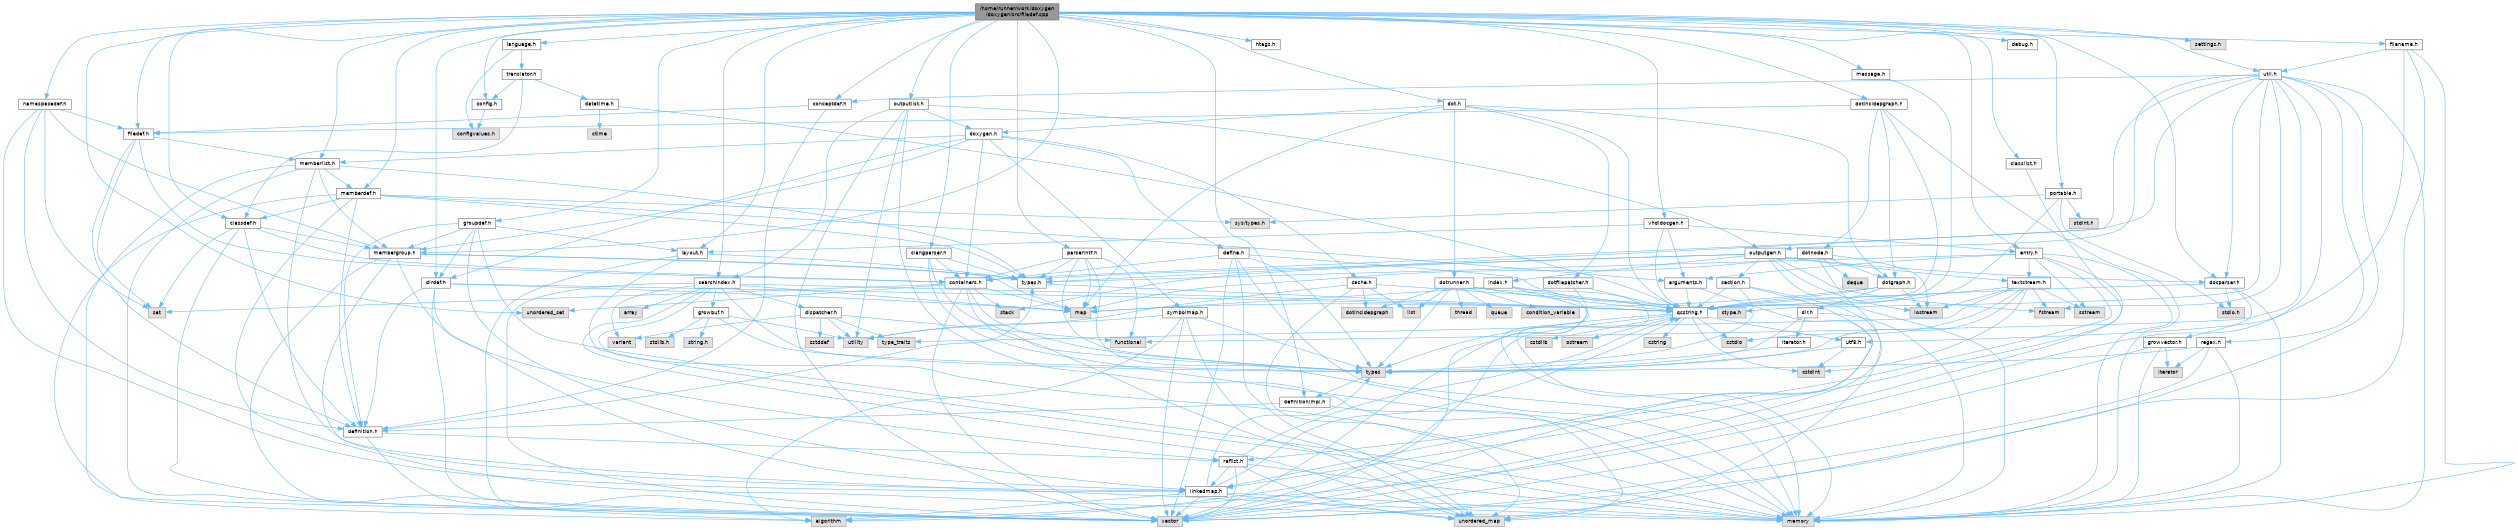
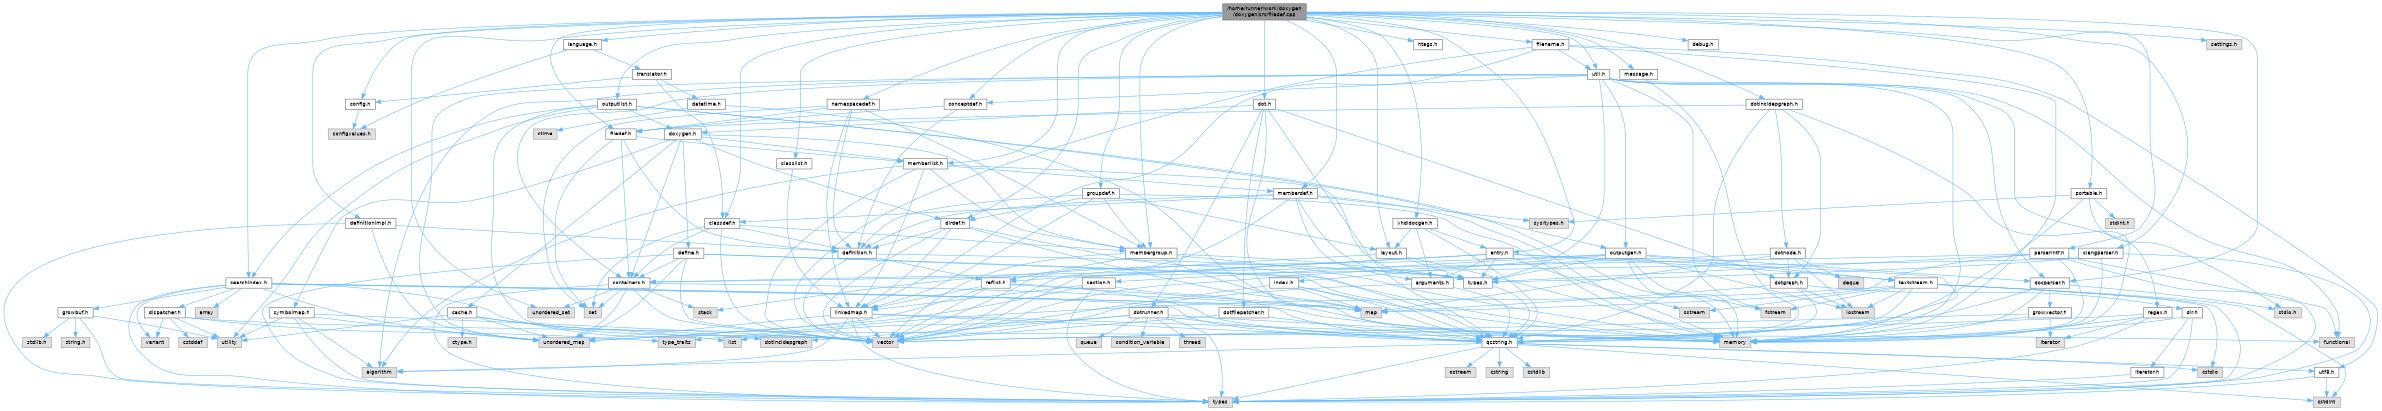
edge "filename.h" -> "linkedmap.h": added
edge "util.h" -> "ctype.h": removed
edge "types" -> "definitionimpl.h": reversed
edge "definition.h" -> "algorithm": now "definition.h" -> "vector"
